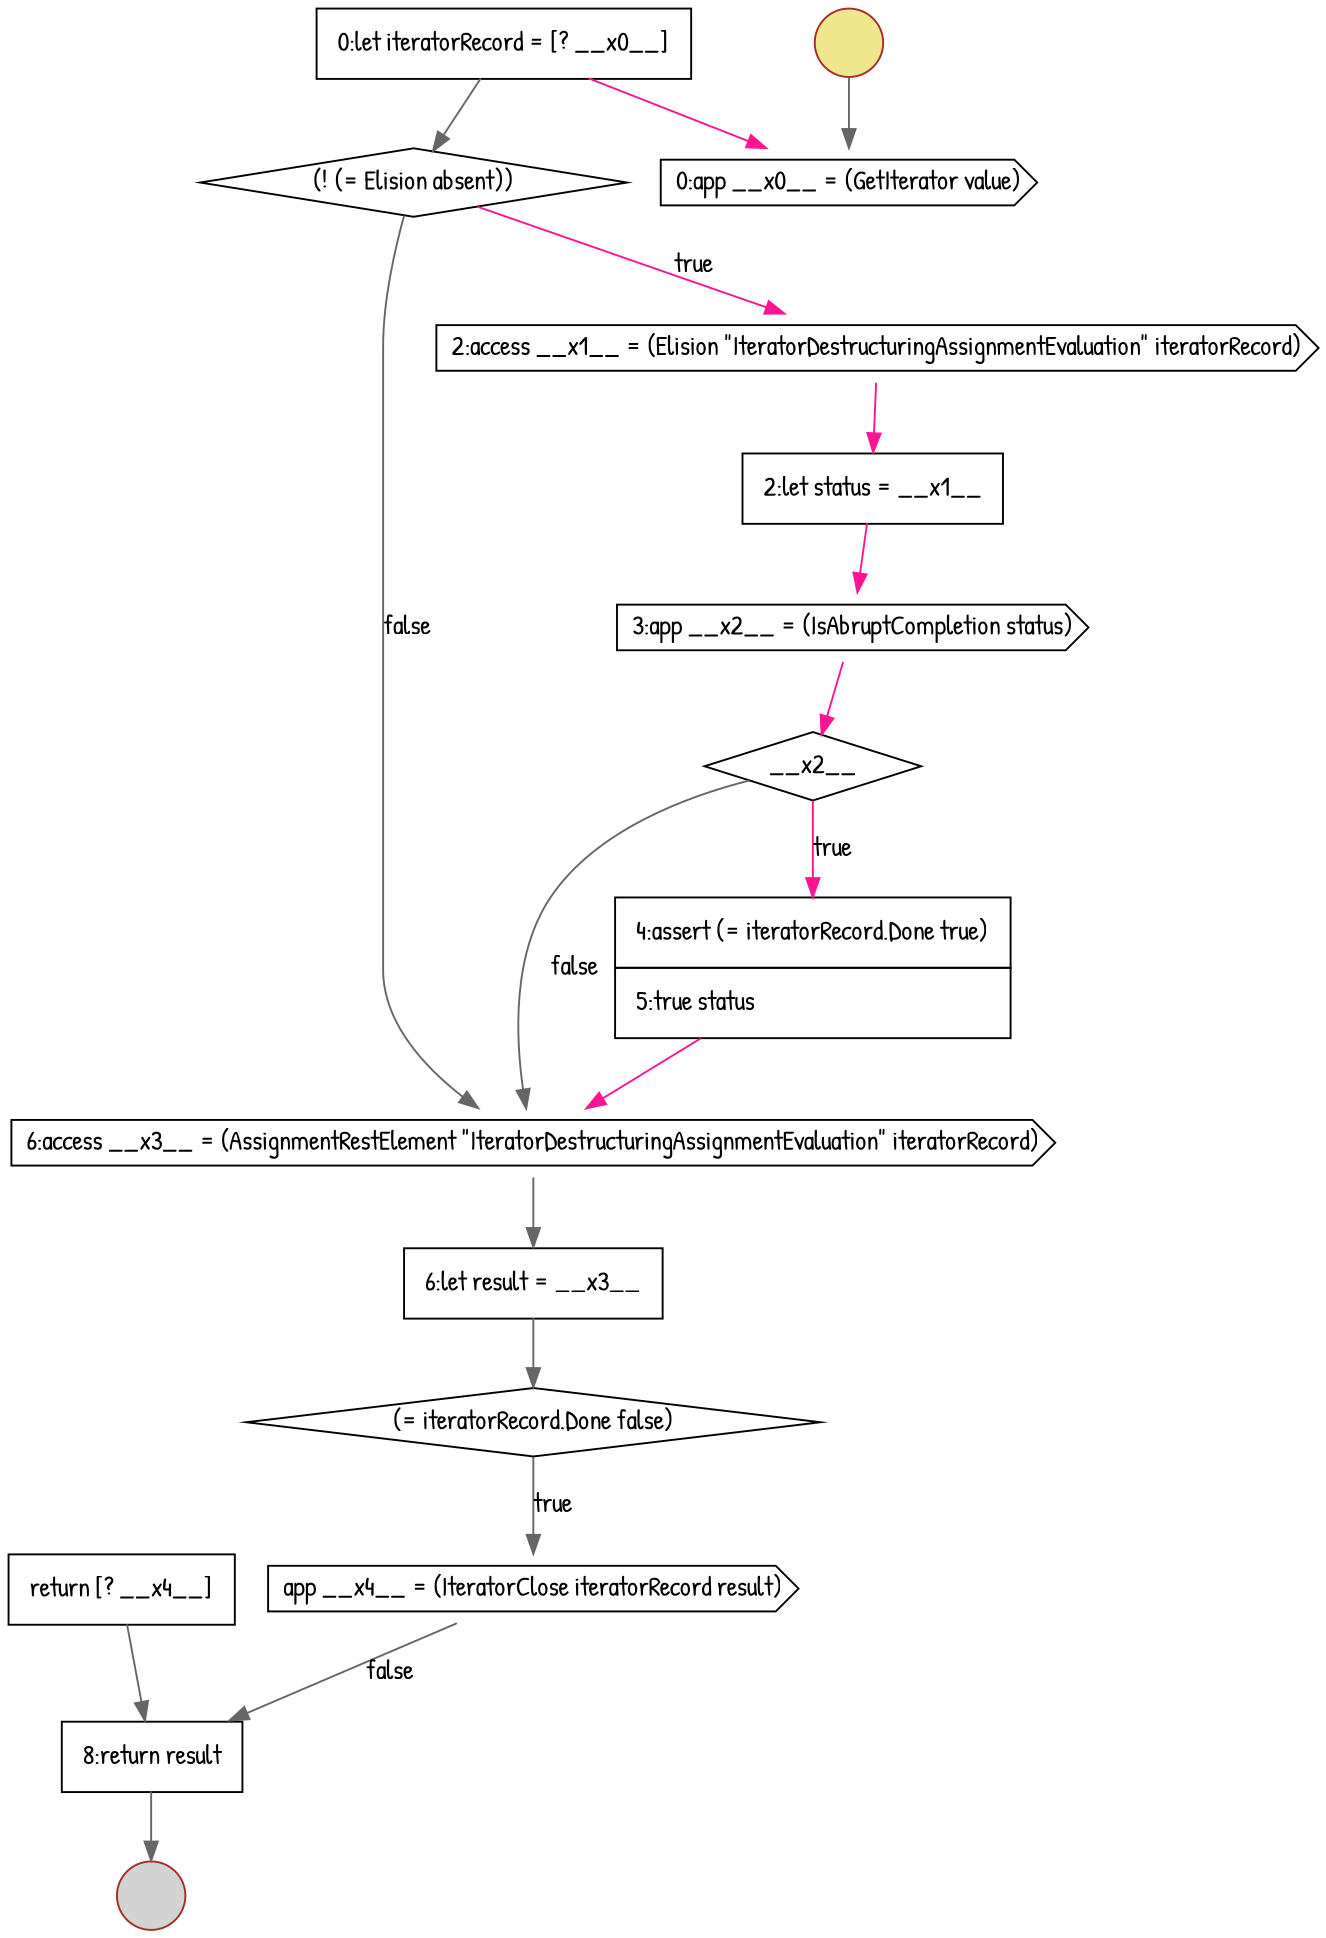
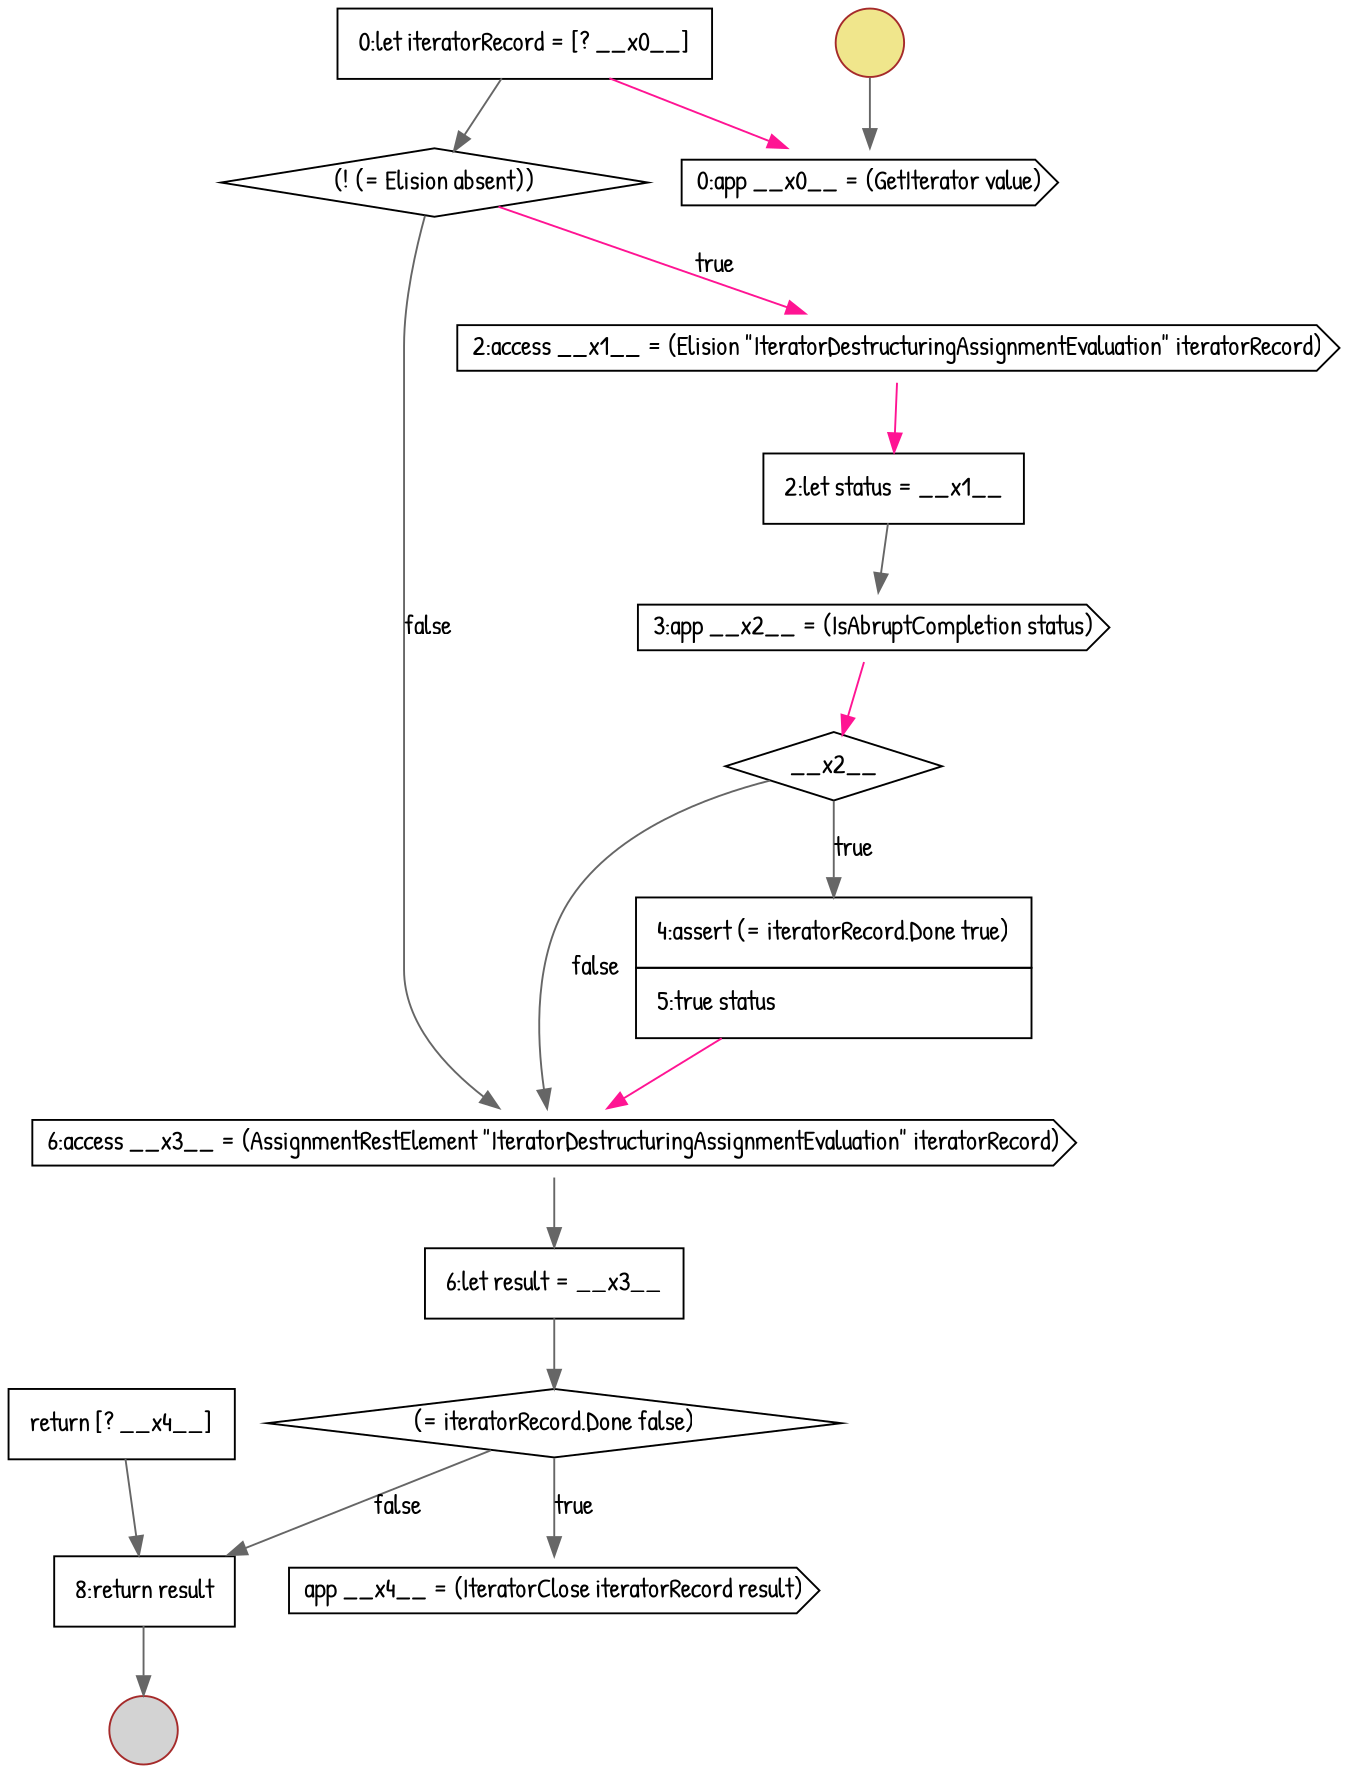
edge "2:let status = __x1__" -> "3:app __x2__ = (IsAbruptCompletion status)": color deeppink -> gray40
edge "__x2__" -> "4:assert (= iteratorRecord.Done true)": color deeppink -> gray40
edge "app __x4__ = (IteratorClose iteratorRecord result)" -> "8:return result": now "(= iteratorRecord.Done false)" -> "8:return result"
